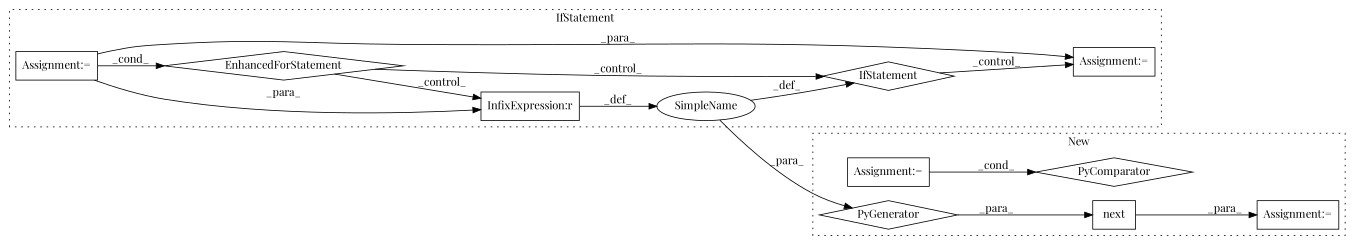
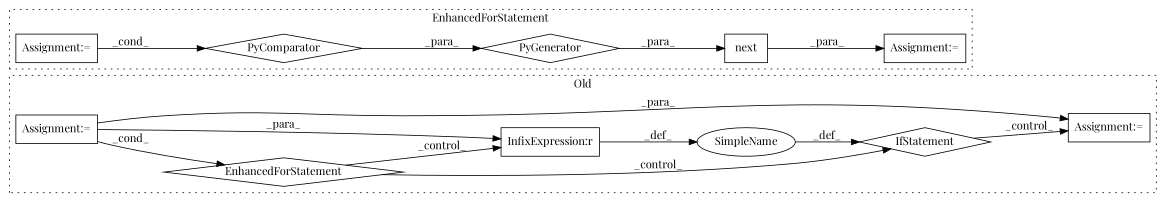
cluster "IfStatement": label "IfStatement" -> "Old"
cluster "New": label "New" -> "EnhancedForStatement"
edge "SimpleName" -> "PyGenerator": now "PyComparator" -> "PyGenerator"
